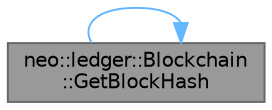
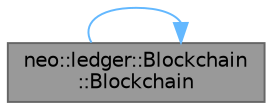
node "neo::ledger::Blockchain ::GetBlockHash": label "neo::ledger::Blockchain ::GetBlockHash" -> "neo::ledger::Blockchain ::Blockchain"
